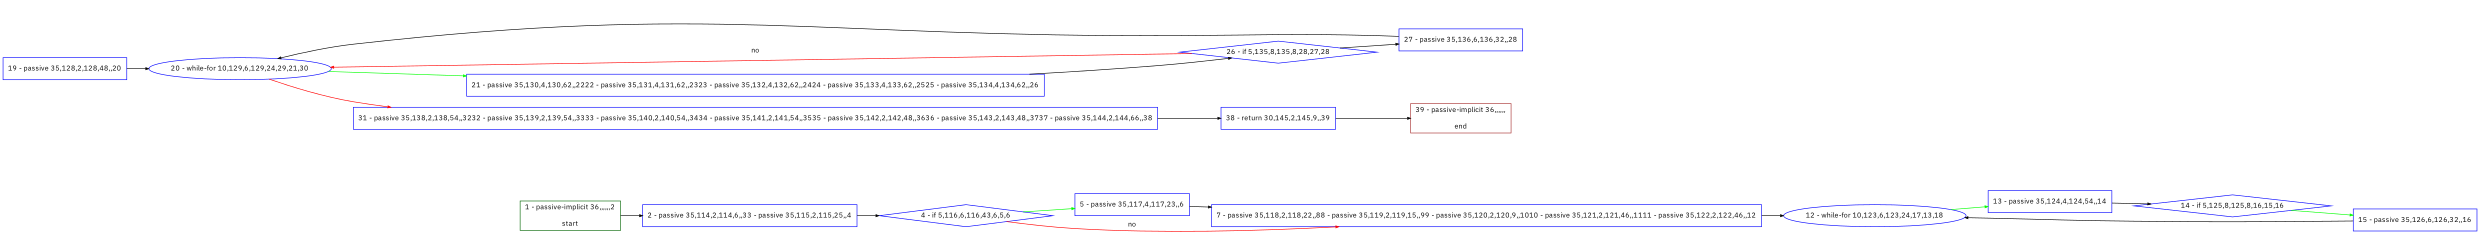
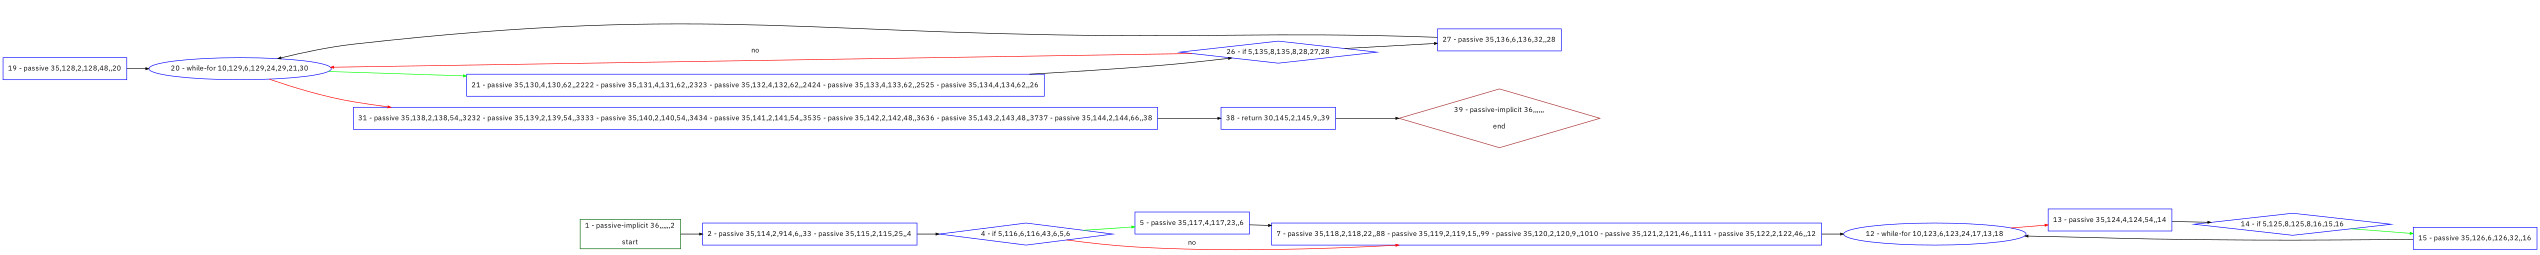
node "39 - passive-implicit 36,,,,,, end": shape box -> diamond
edge "12 - while-for 10,123,6,123,24,17,13,18" -> "13 - passive 35,124,4,124,54,,14": color #00ff00 -> #ff0000
node "2 - passive 35,114,2,114,6,,33 - passive 35,115,2,115,25,,4": label "2 - passive 35,114,2,114,6,,33 - passive 35,115,2,115,25,,4" -> "2 - passive 35,114,2,914,6,,33 - passive 35,115,2,115,25,,4"
